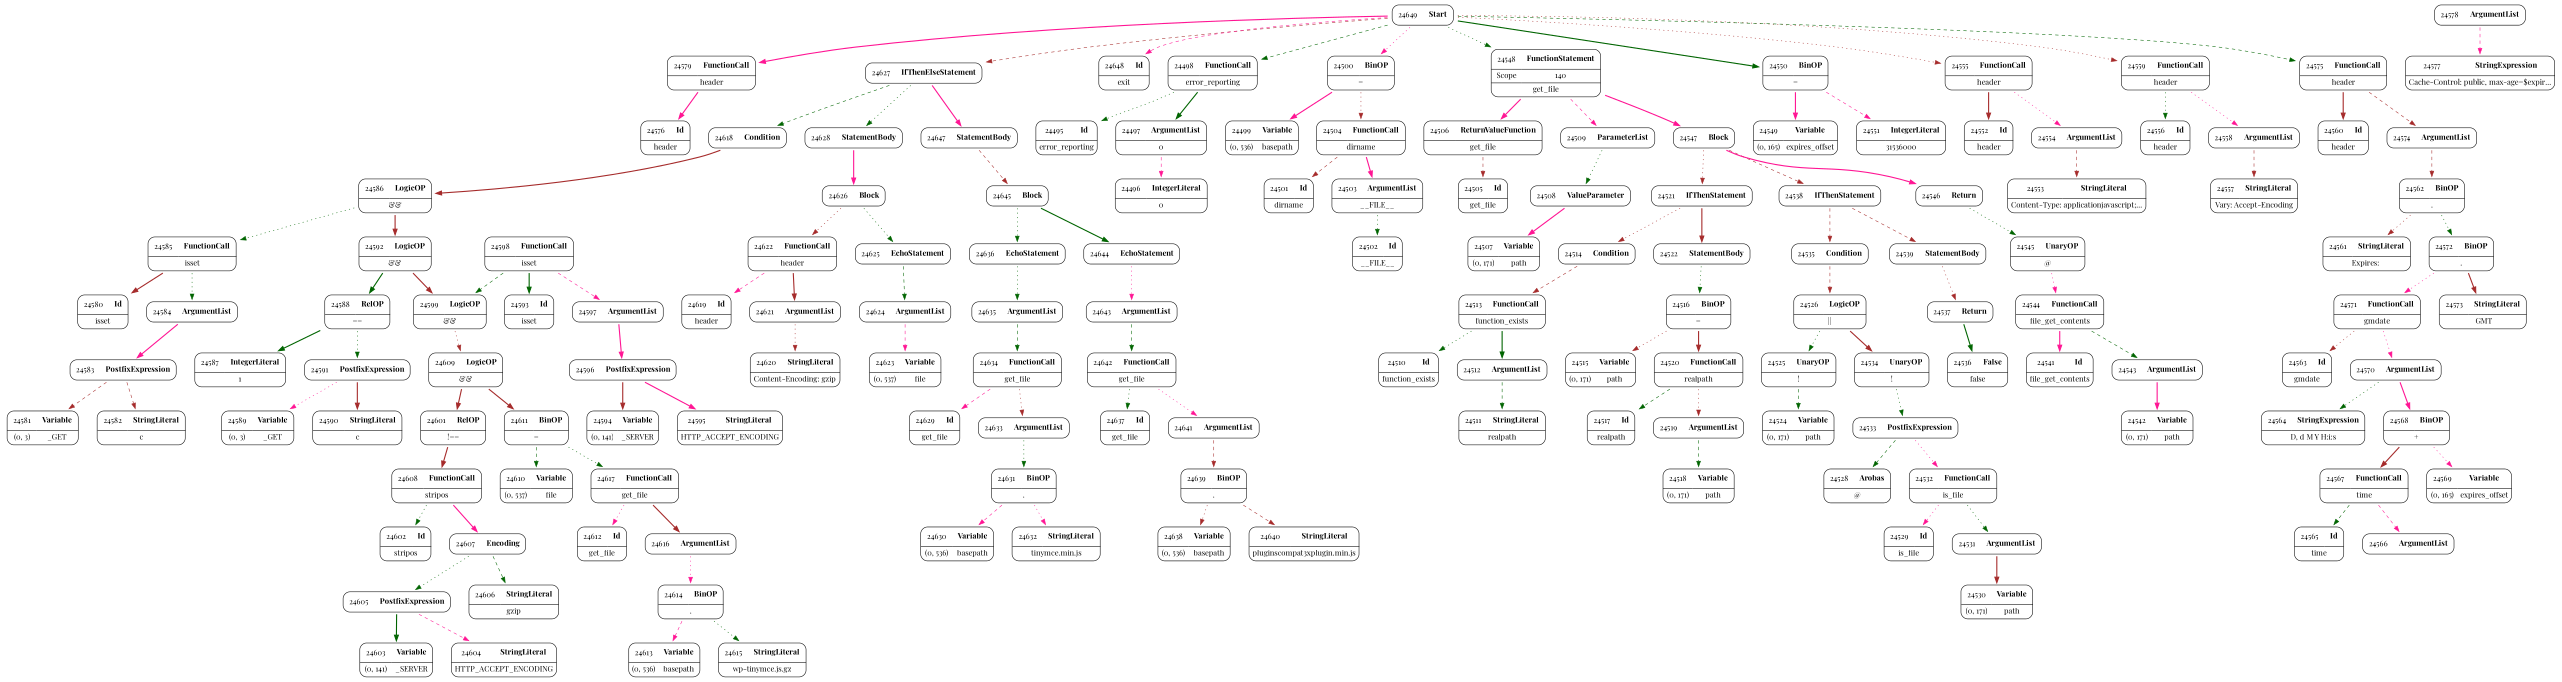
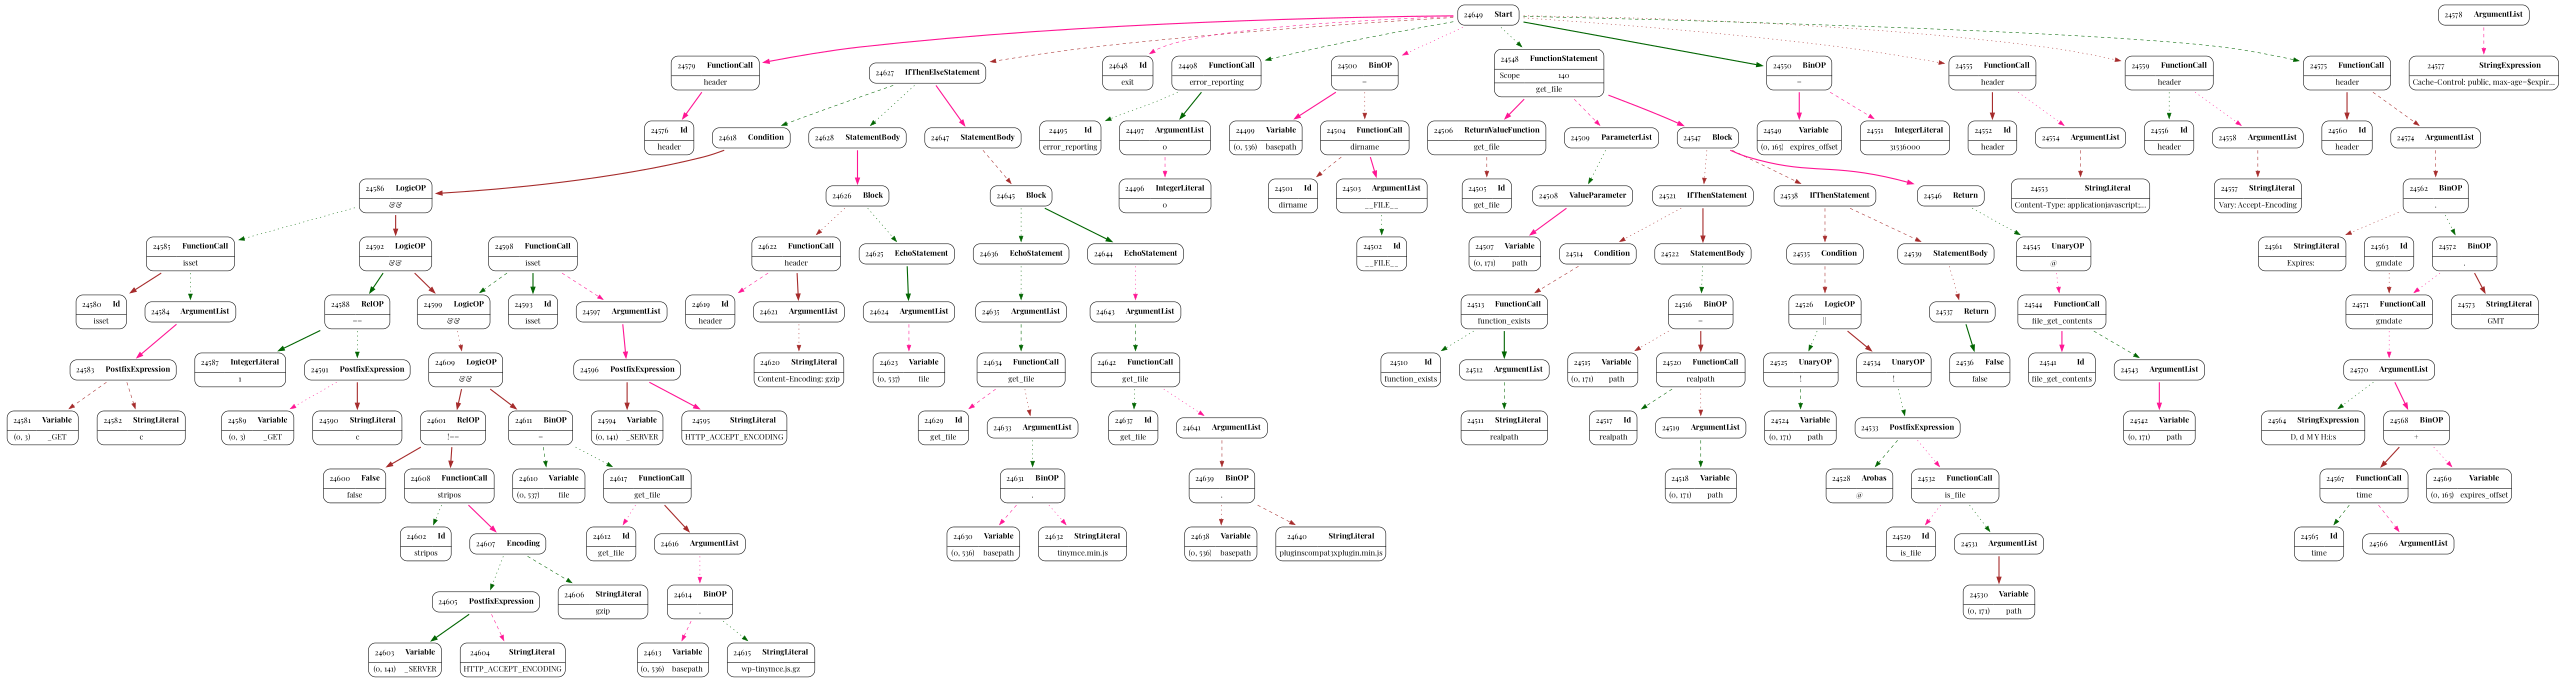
edge "24625" -> "24624": style dashed -> bold
edge "24571" -> "24563": reversed
node "24600": added
